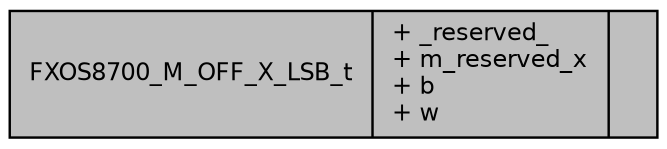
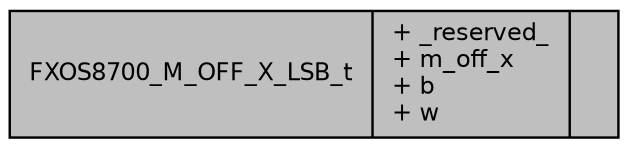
node "FXOS8700_M_OFF_X_LSB_t": text "+ m_reserved_x" -> "+ m_off_x"
